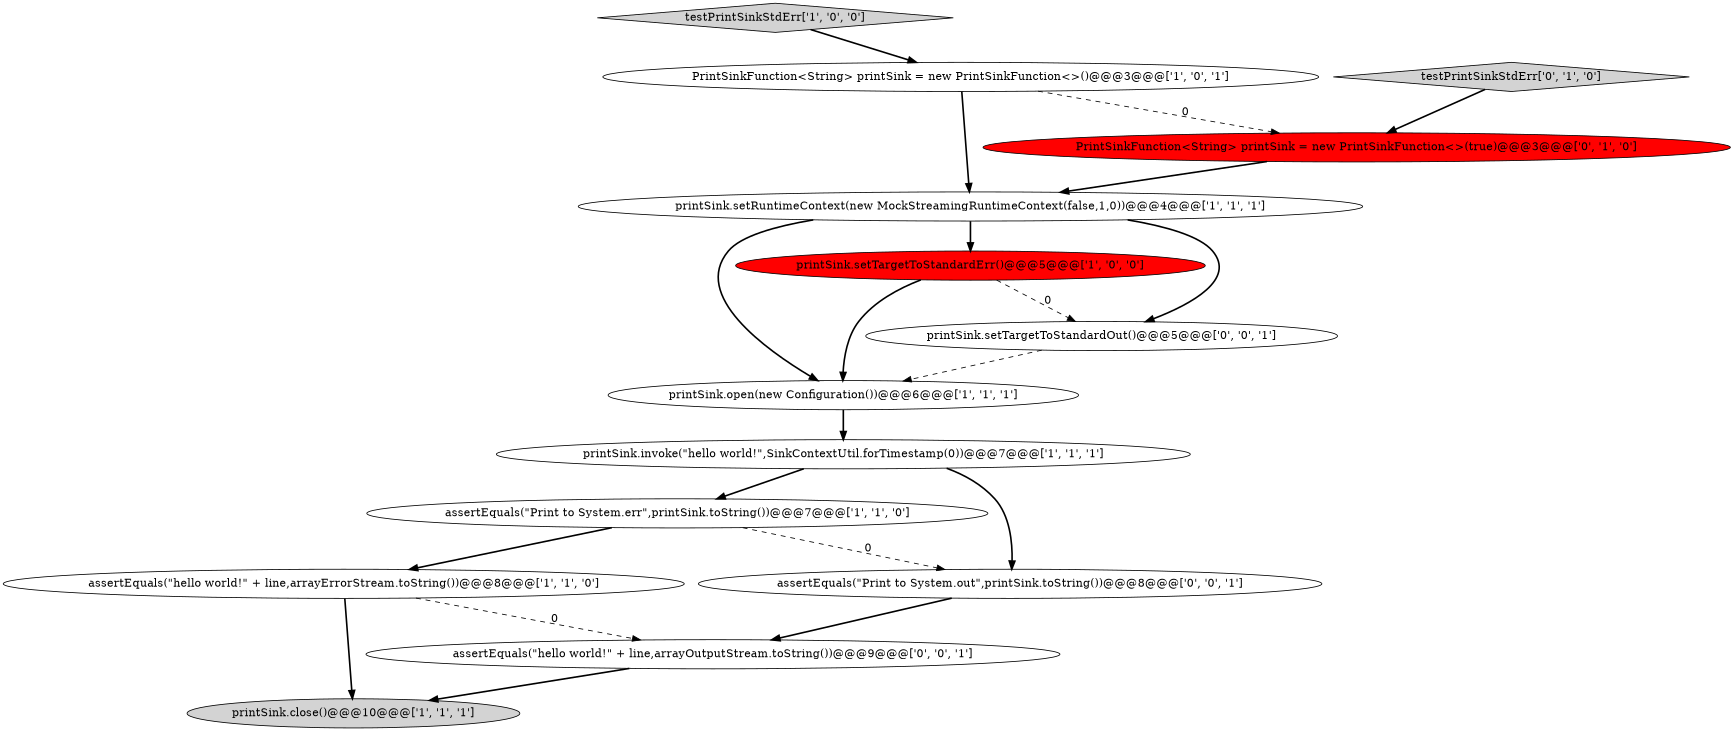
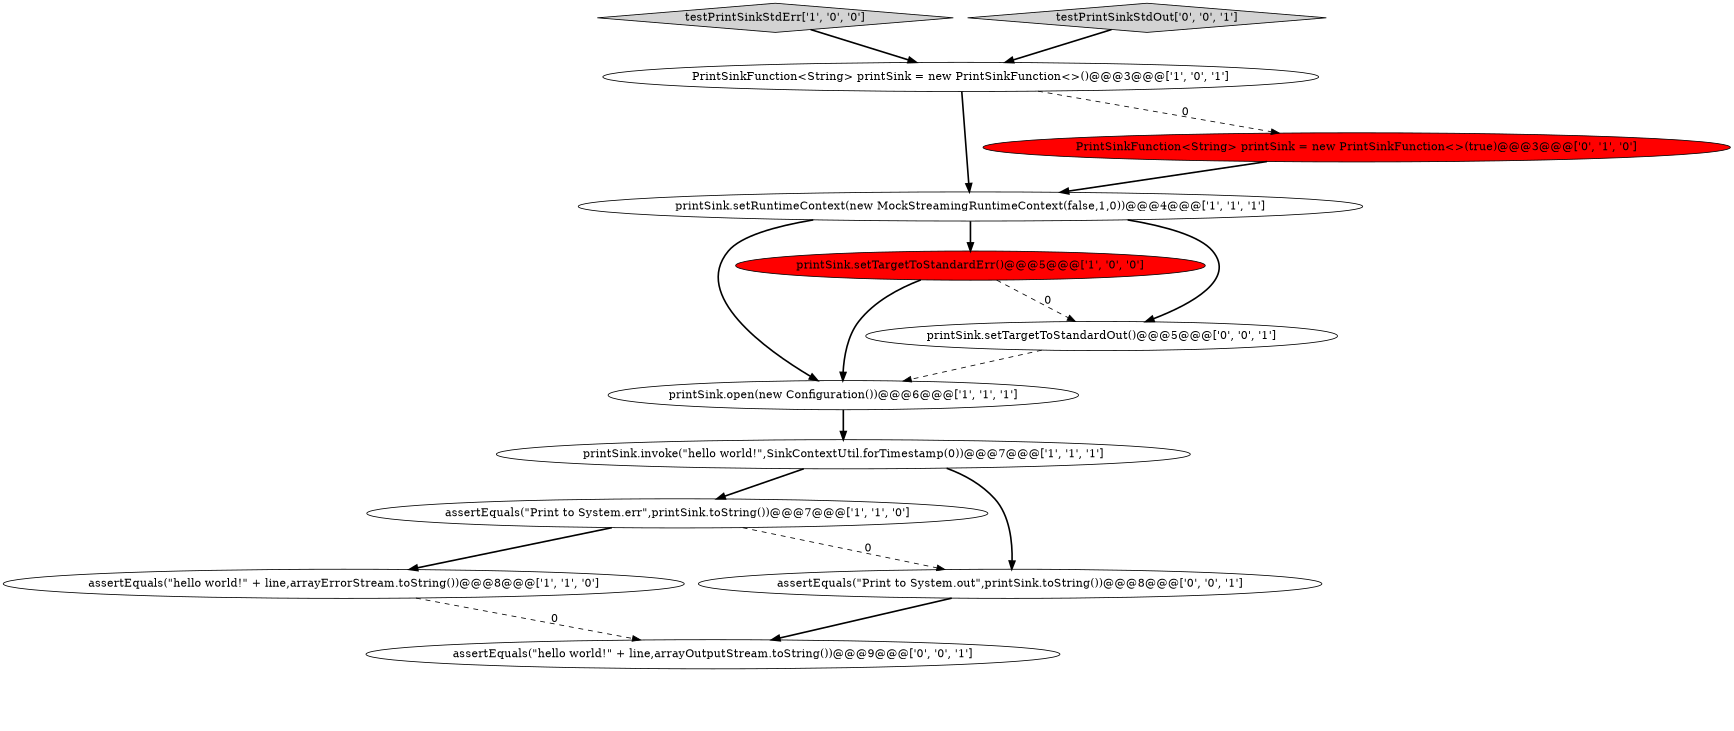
node "testPrintSinkStdOut['0', '0', '1']": added
node "testPrintSinkStdErr['0', '1', '0']": removed
node "printSink.close()@@@10@@@['1', '1', '1']": removed
